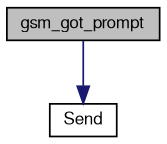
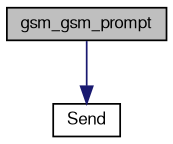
node "gsm_got_prompt": label "gsm_got_prompt" -> "gsm_gsm_prompt"
